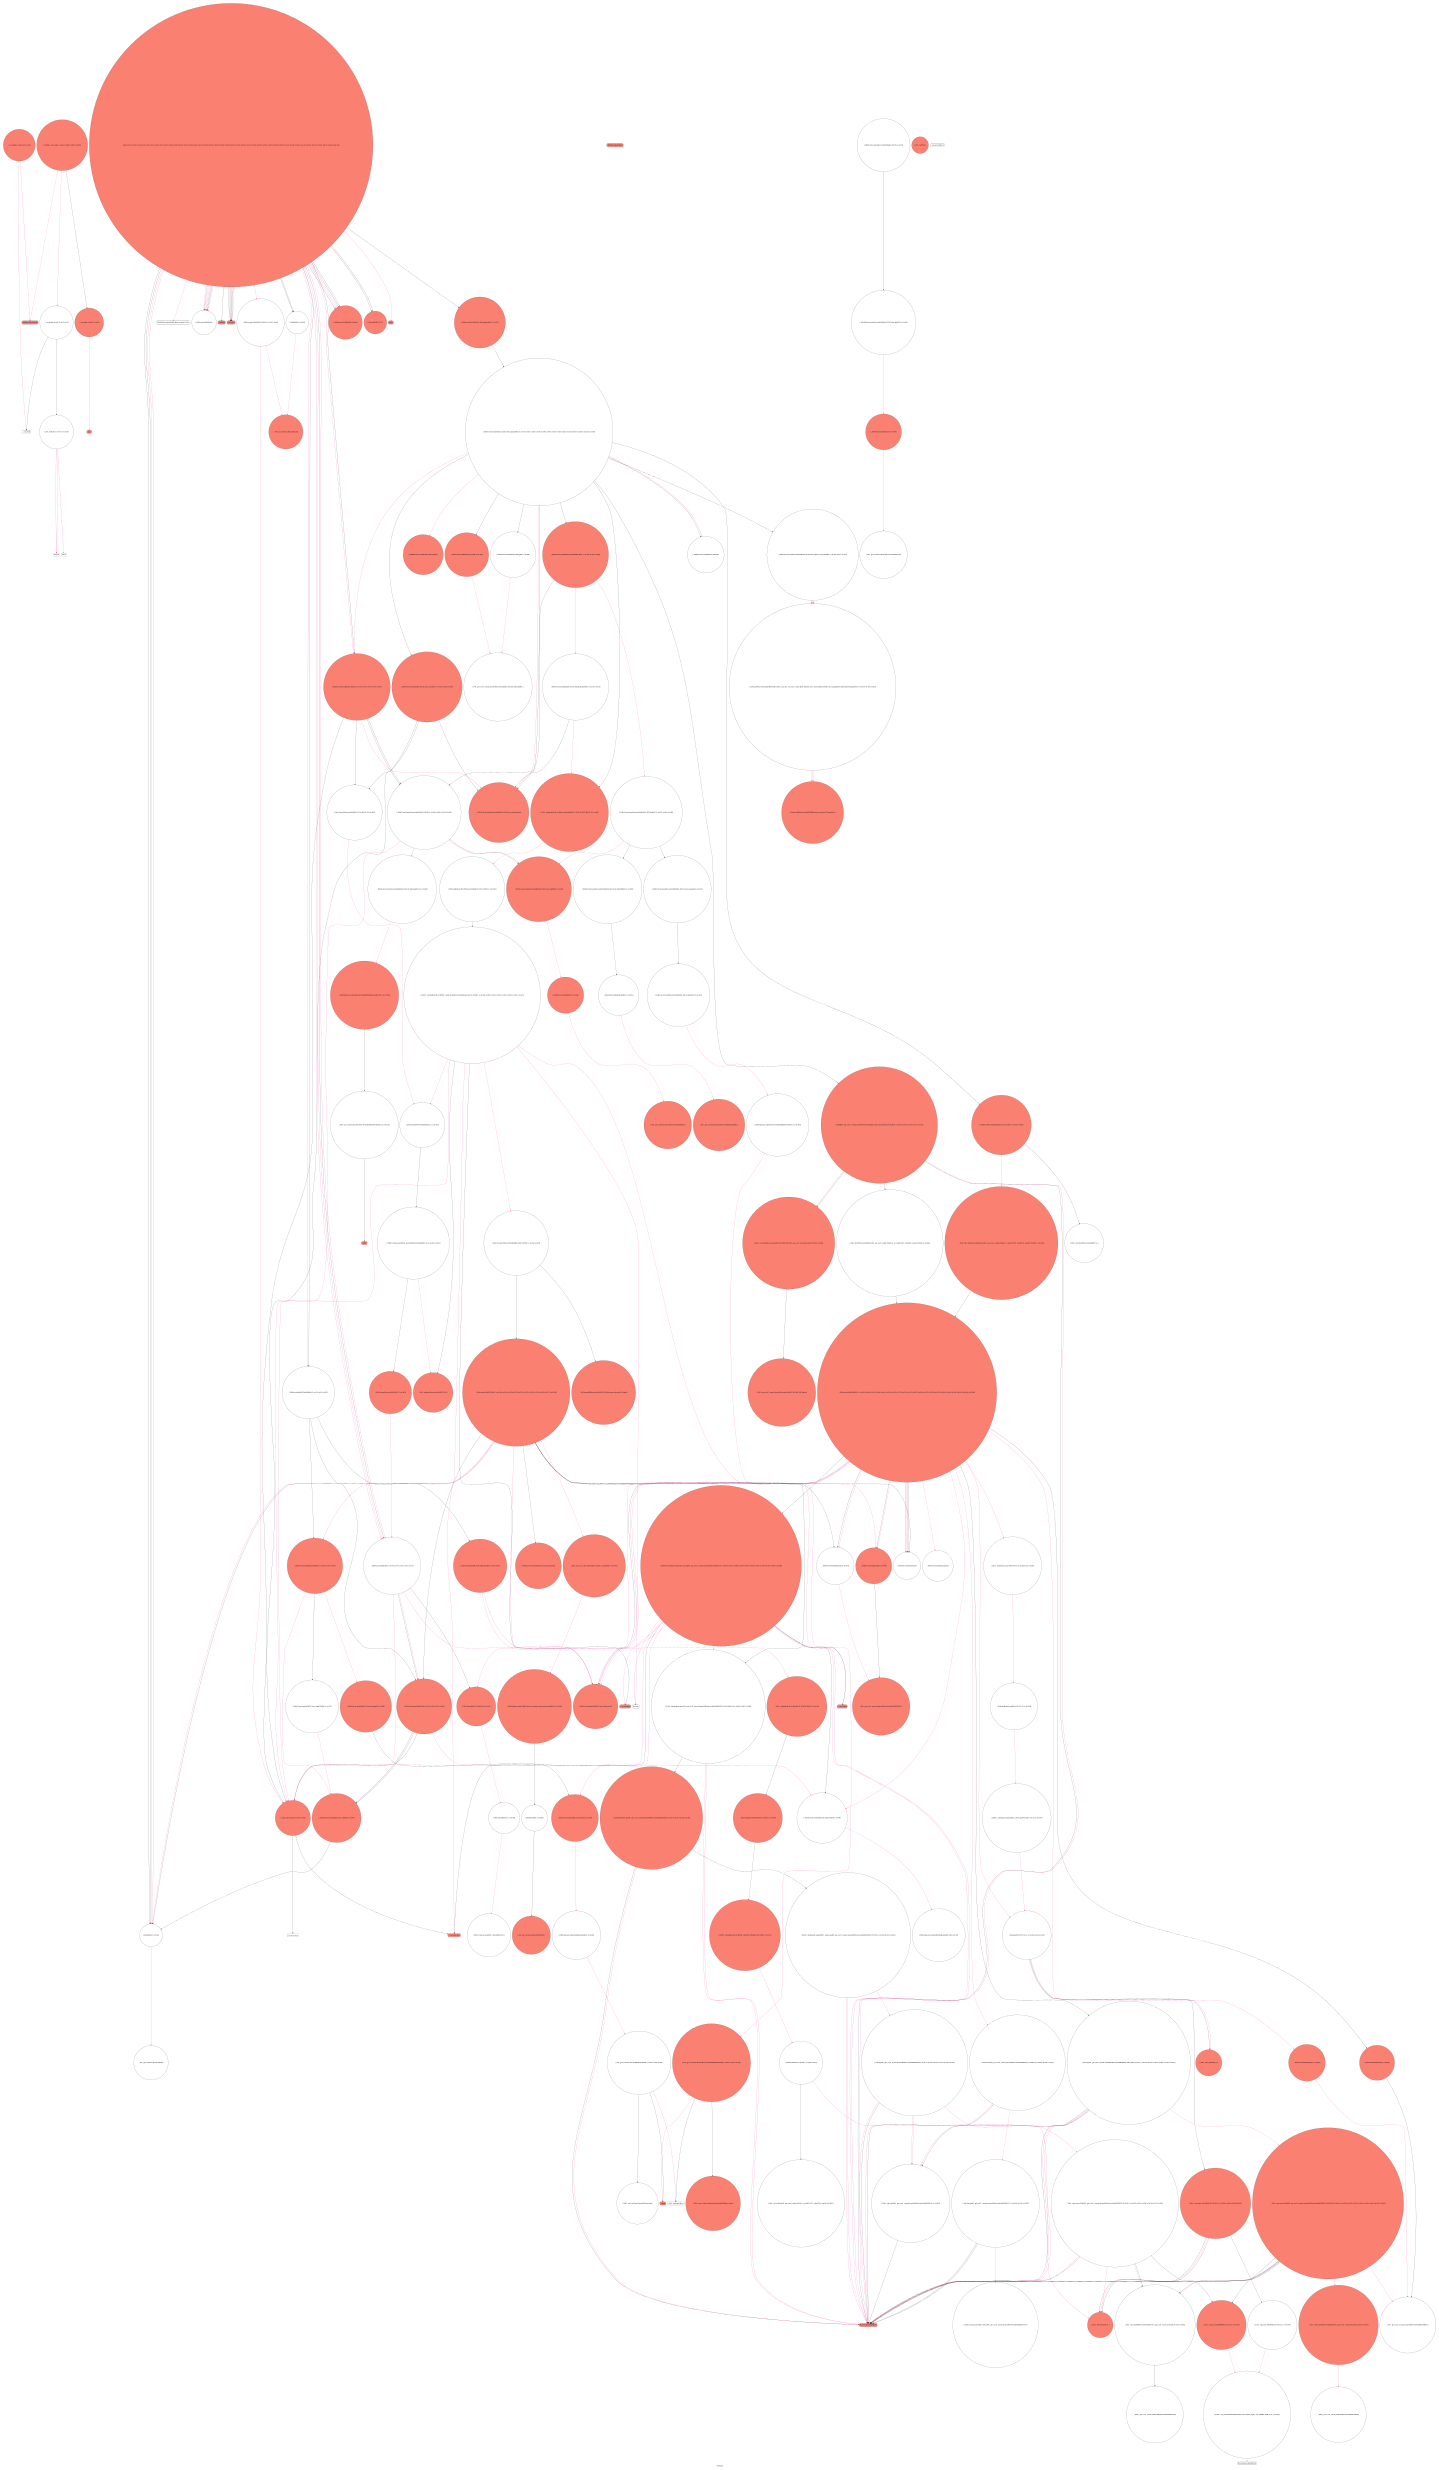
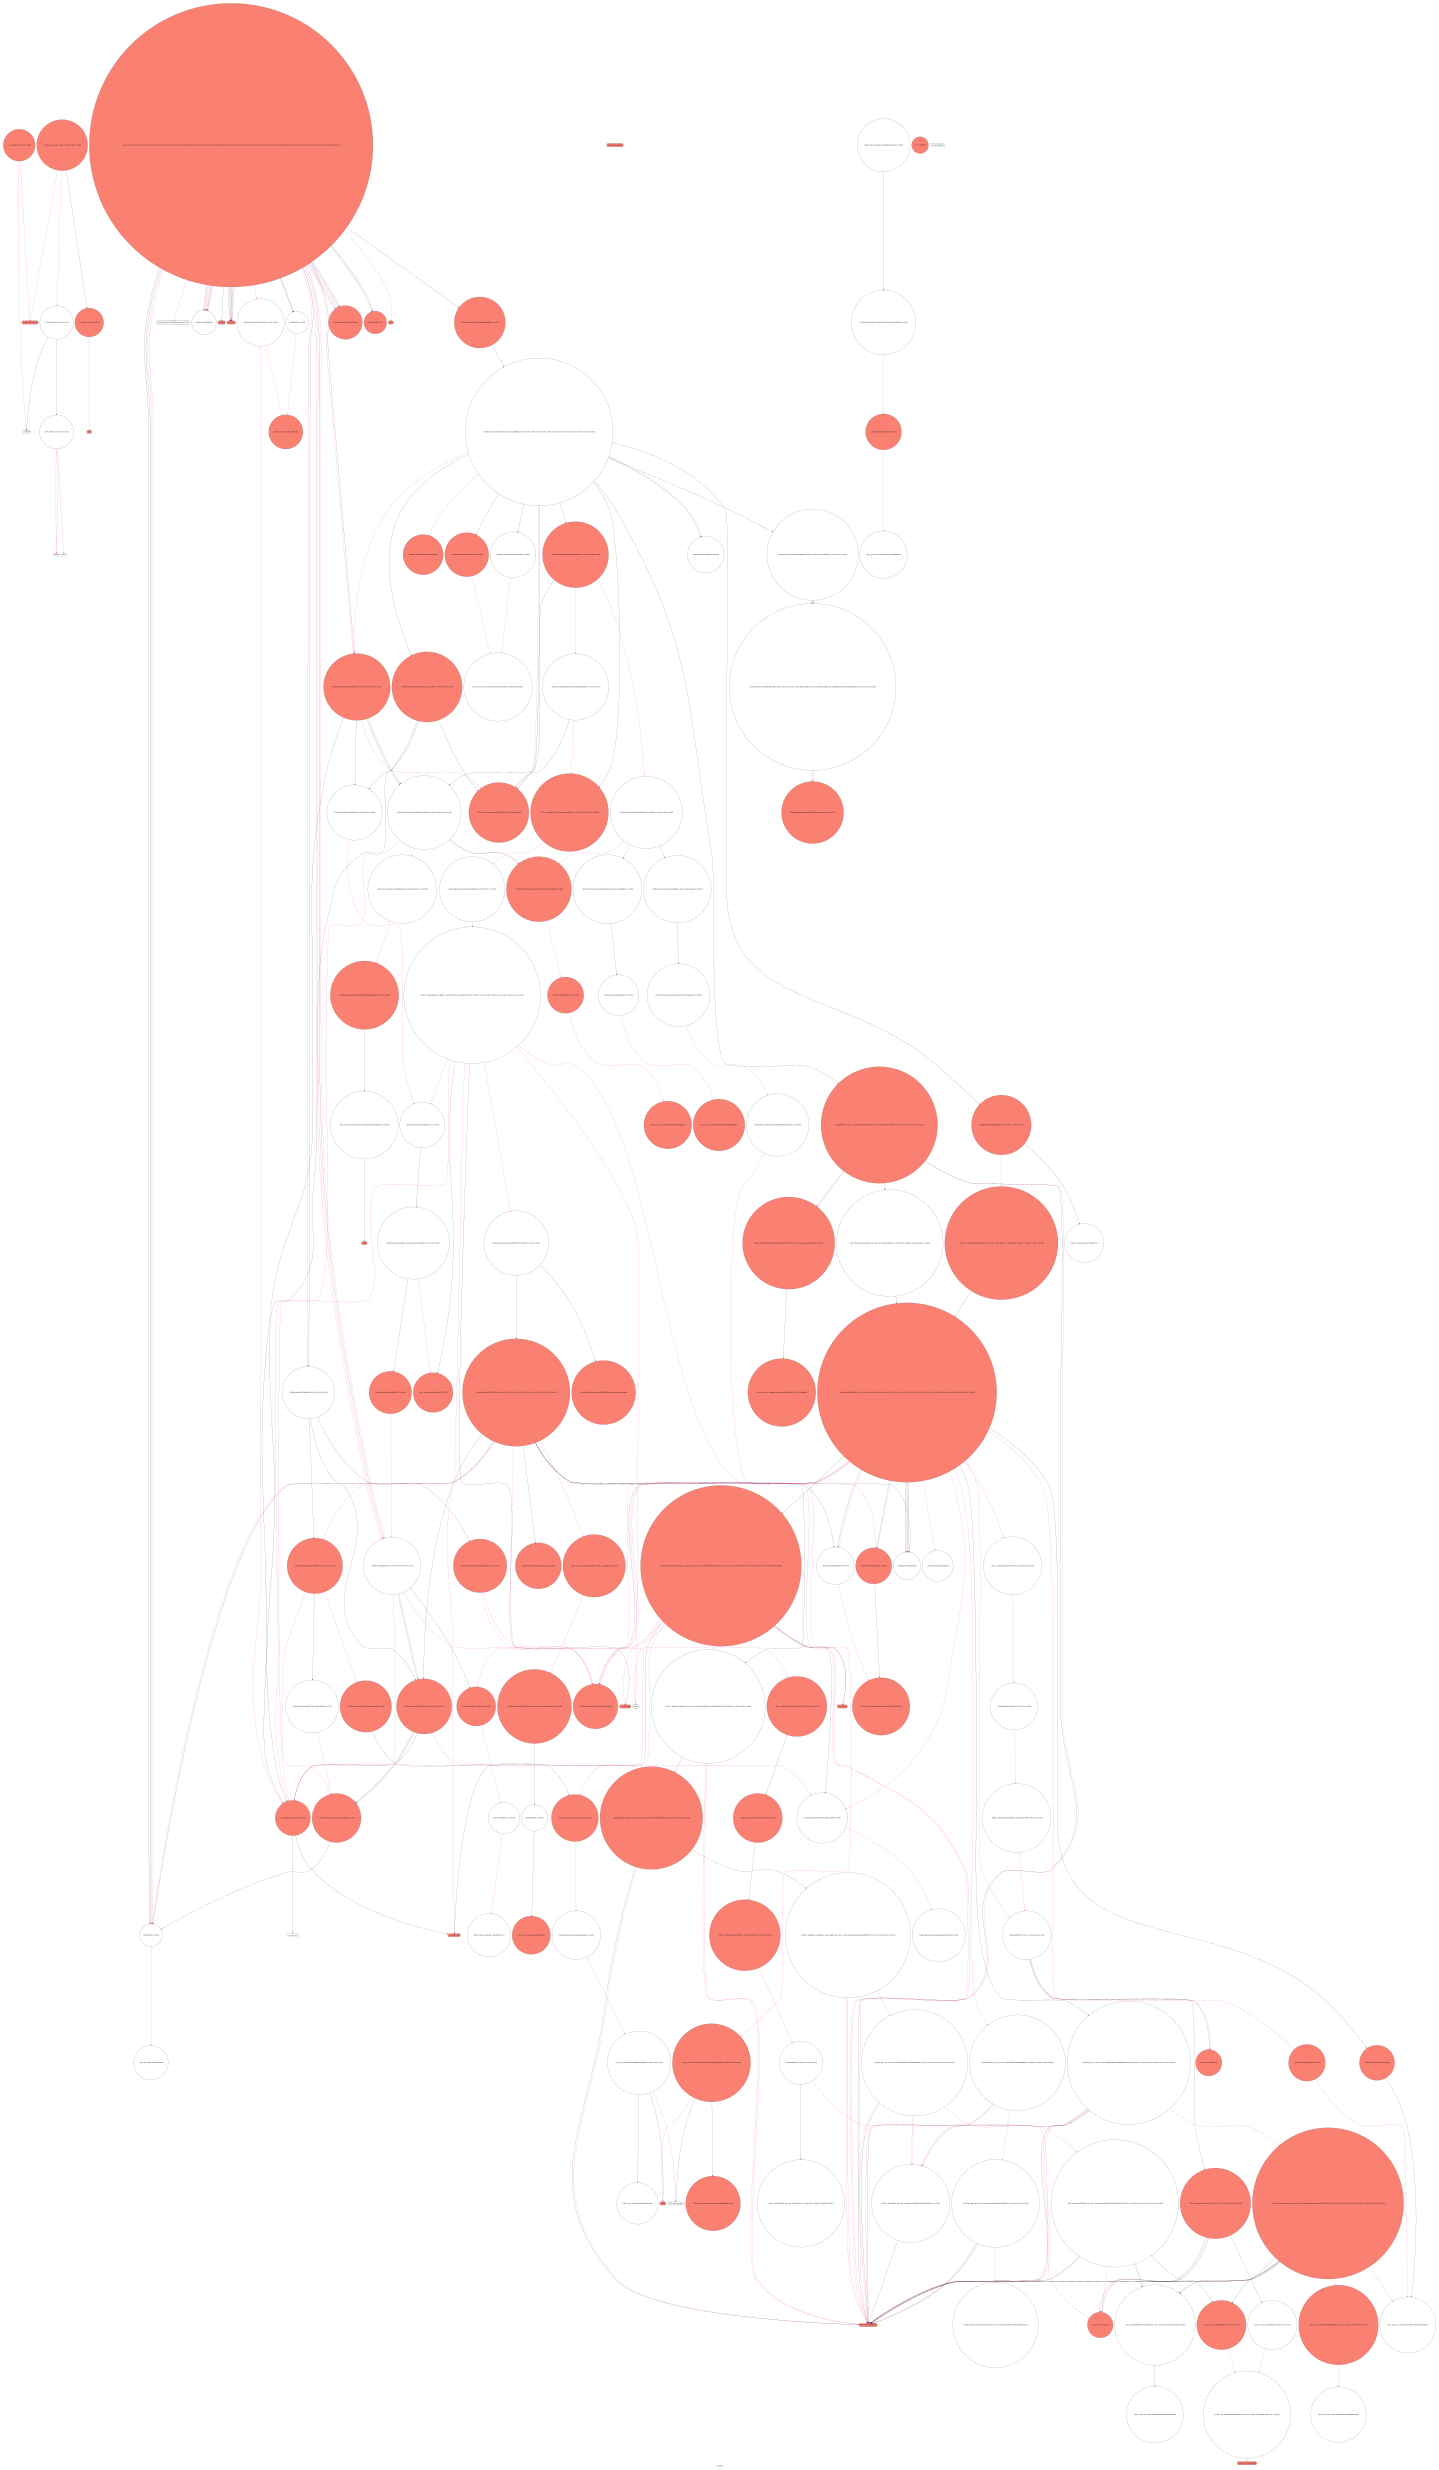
node "llvm.memmove.p0i8.p0i8.i64": fillcolor white -> salmon
